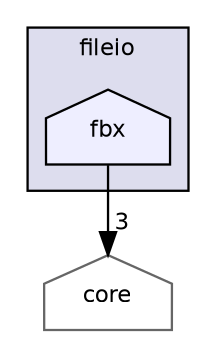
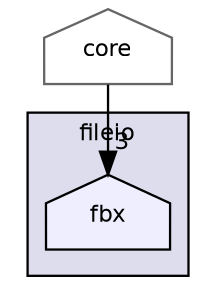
edge "fbx" -> "core": reversed
